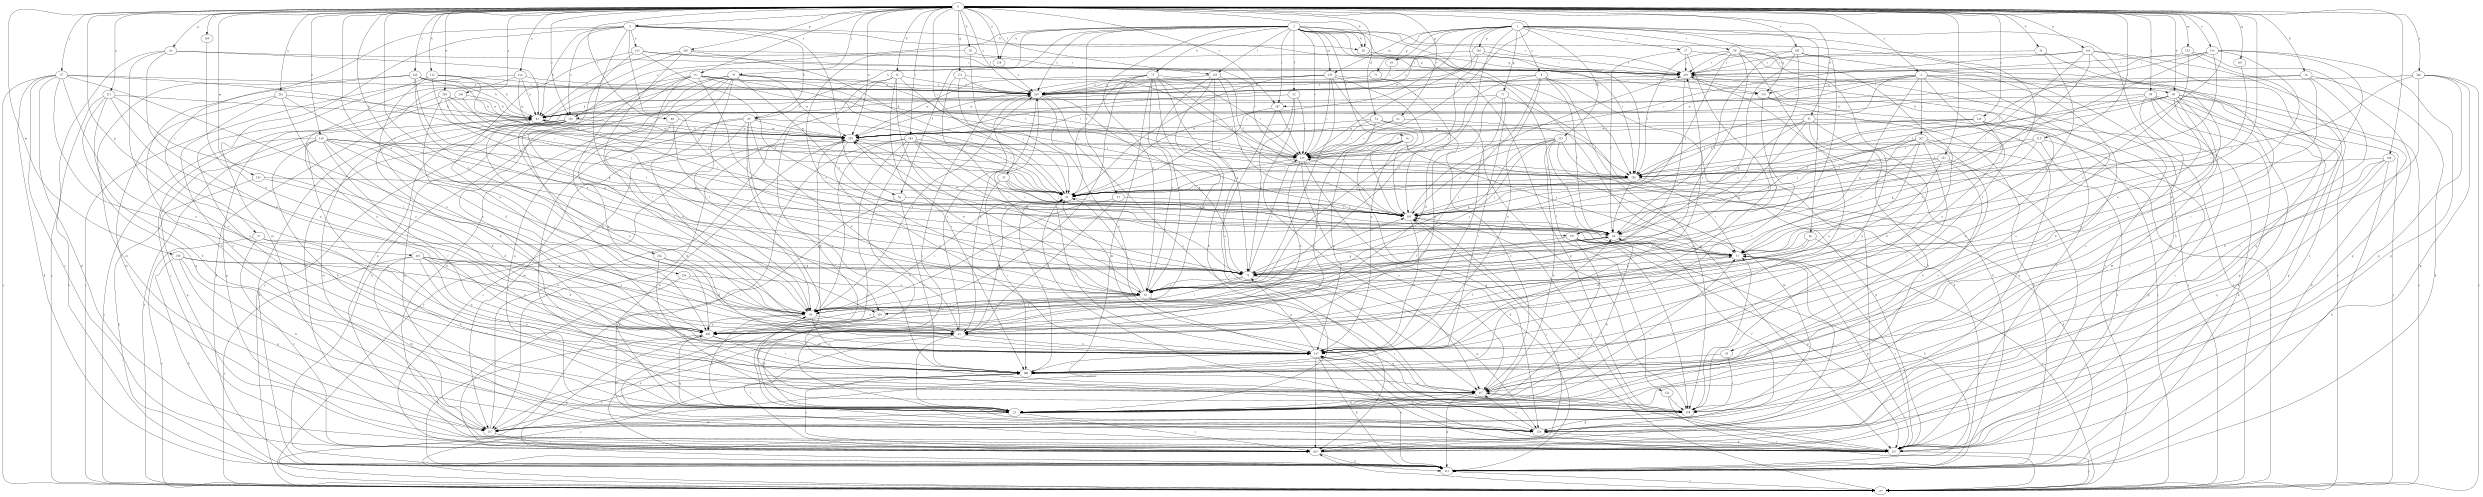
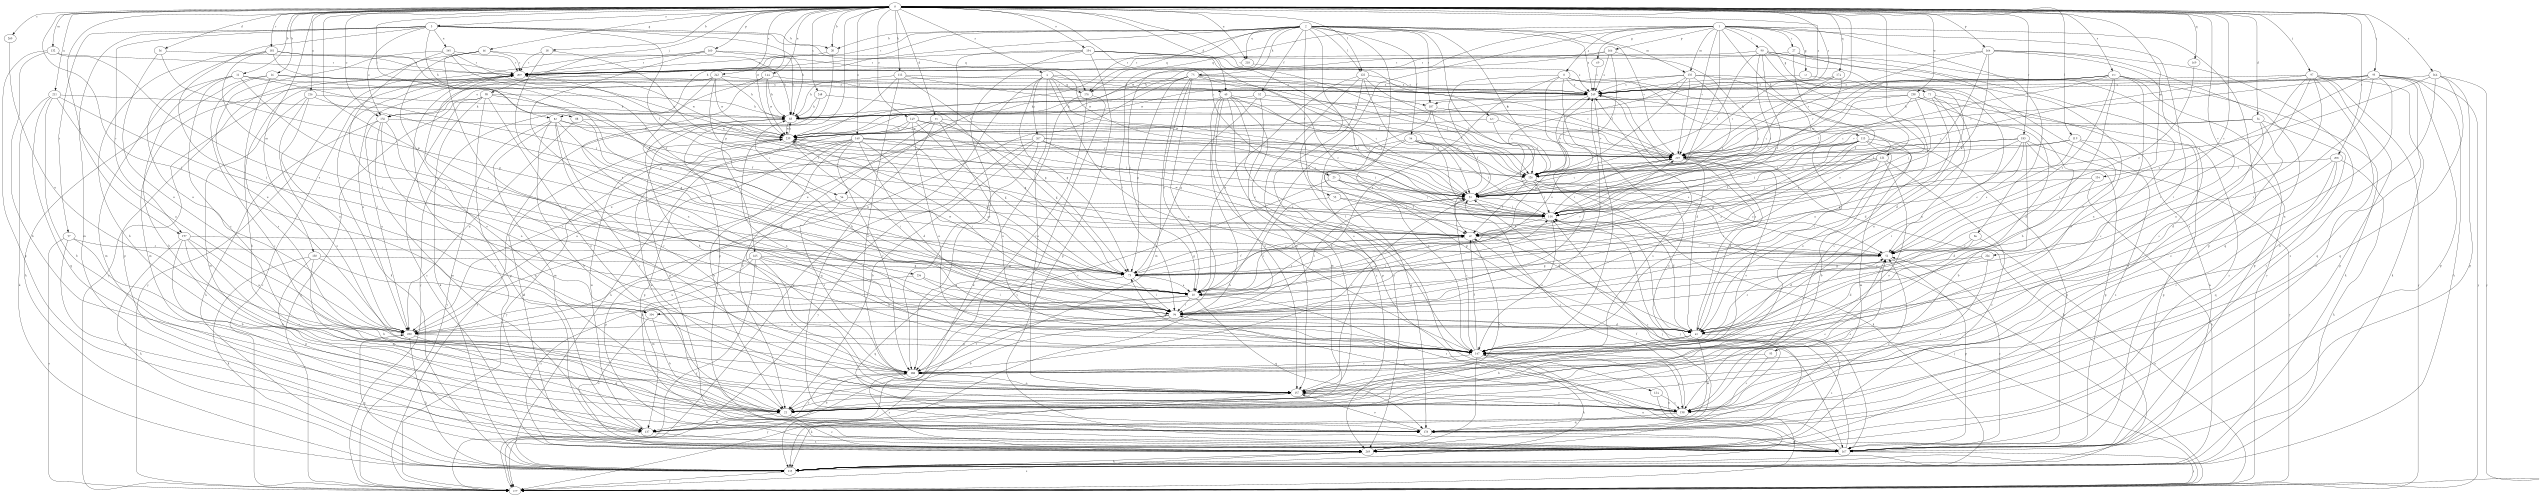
edge "35" -> "62": now "90" -> "62"
edge "220" -> "188": removed, label "r"
